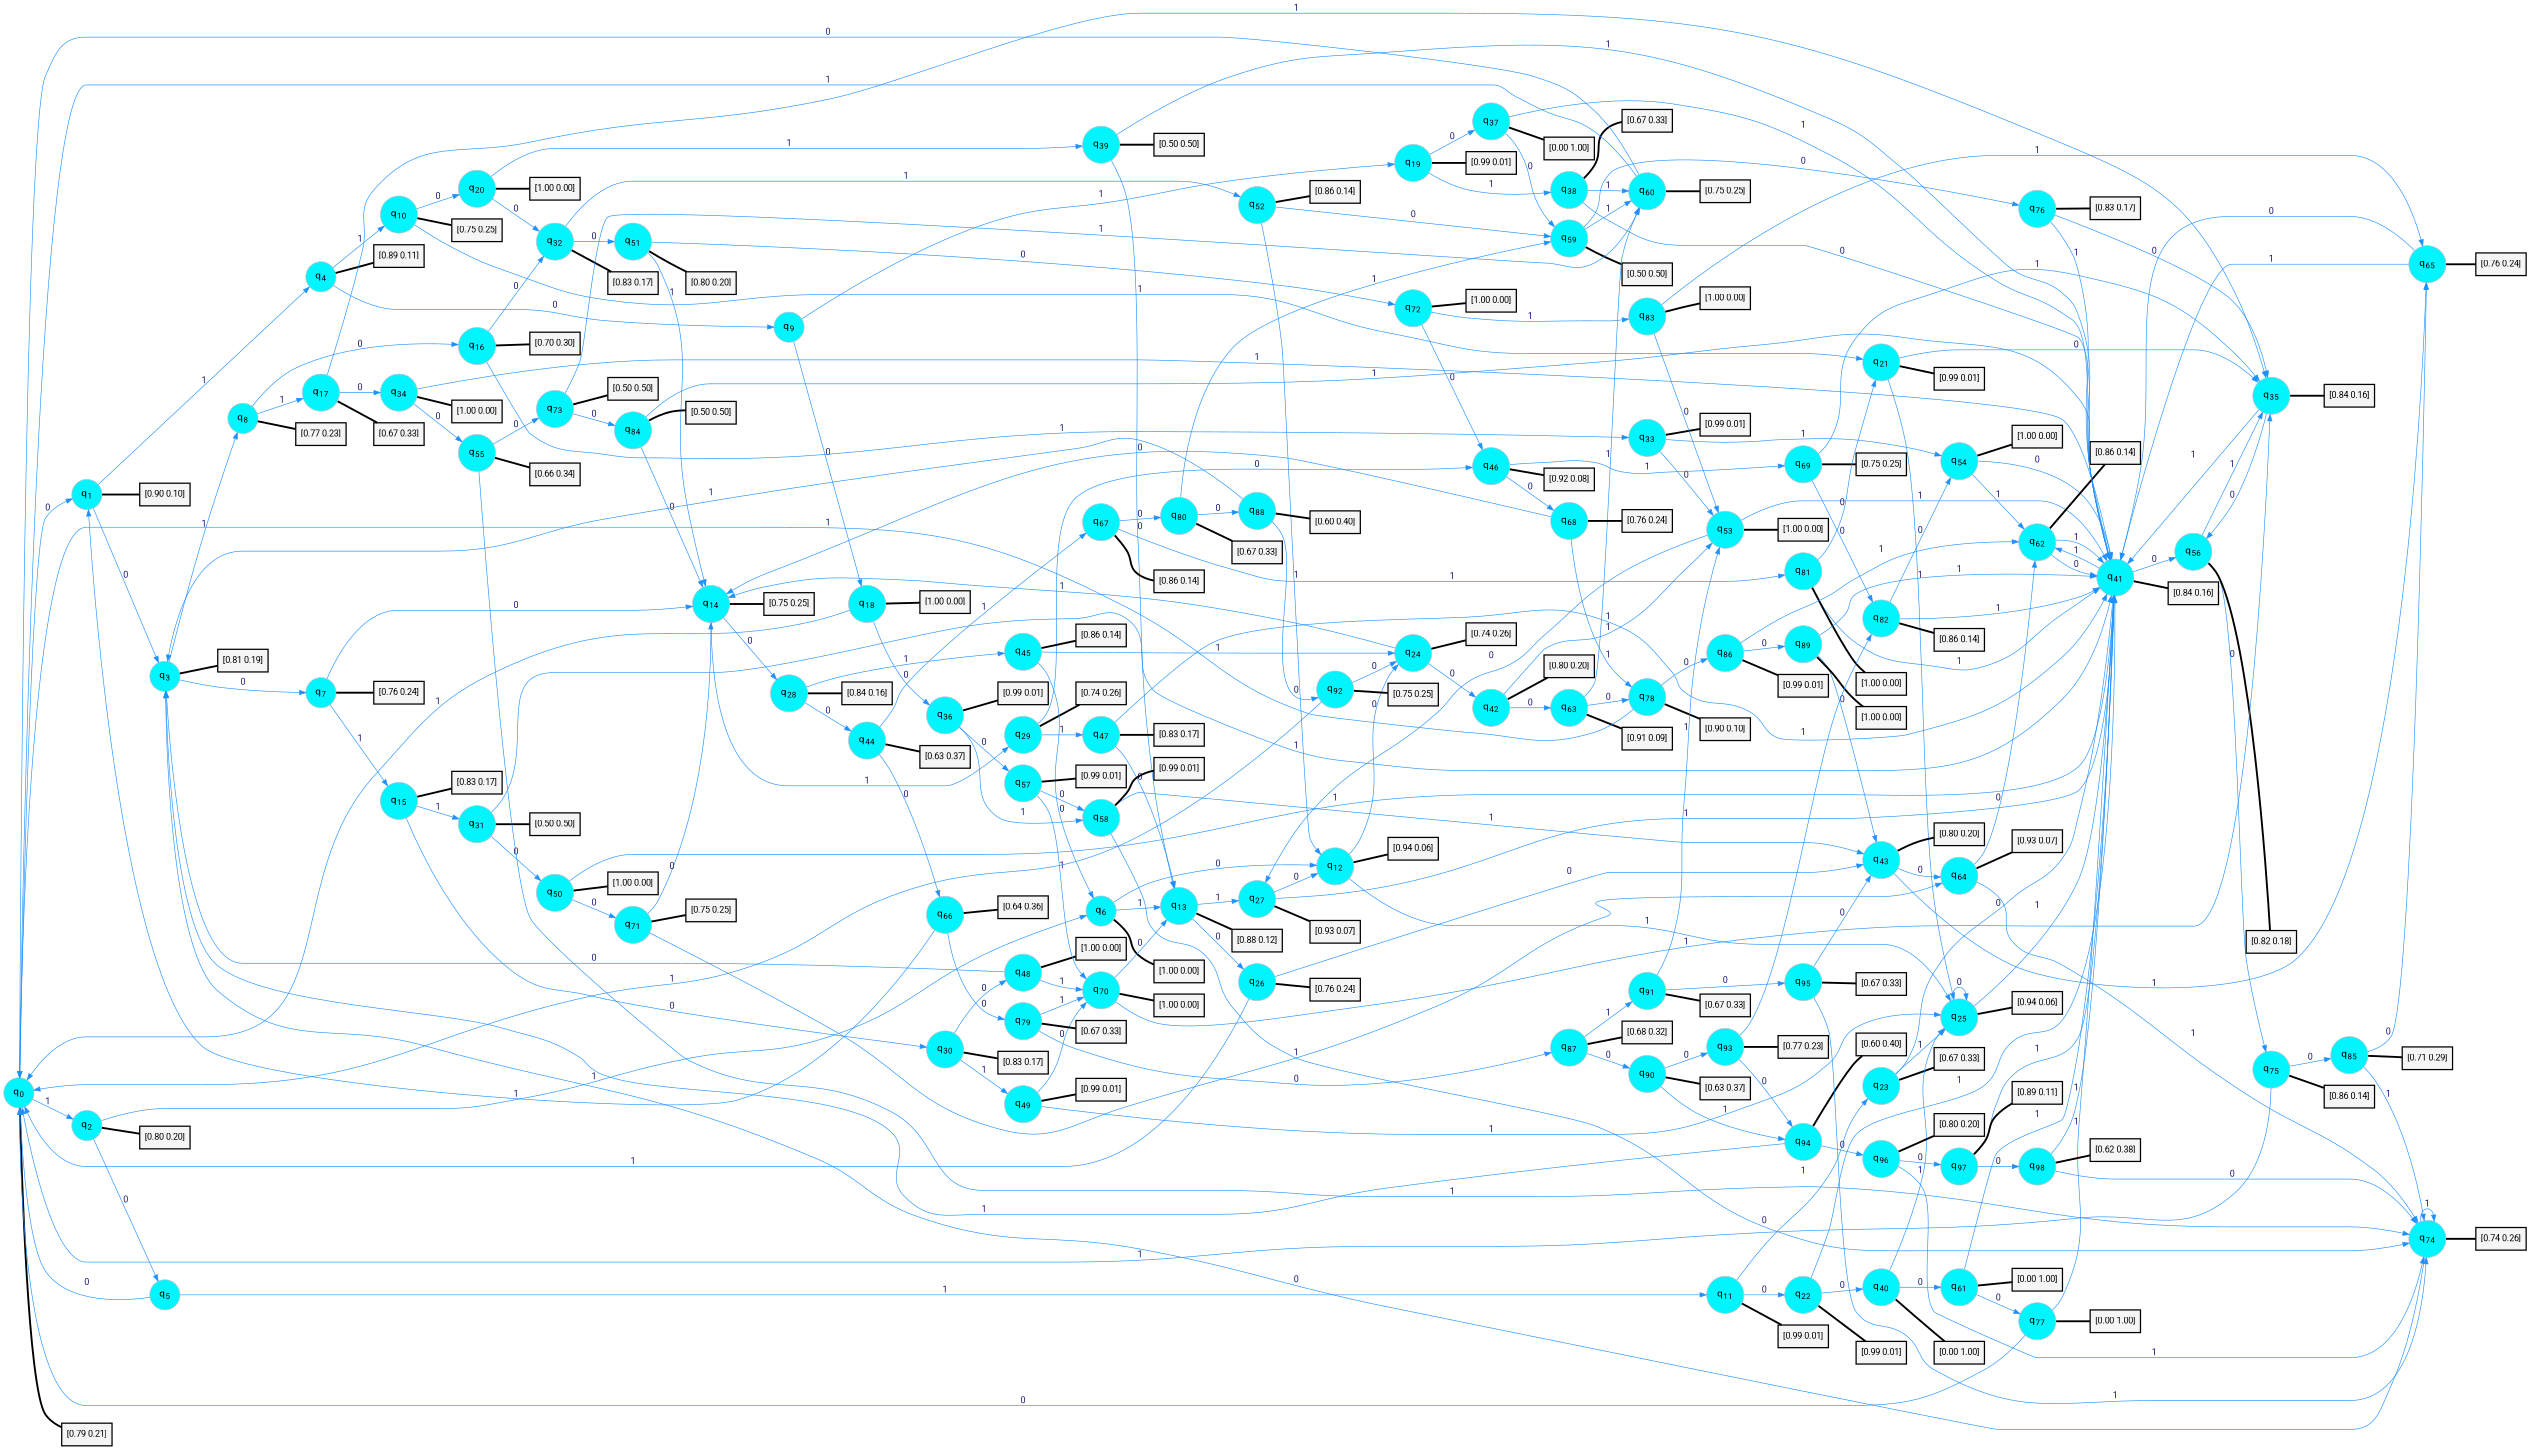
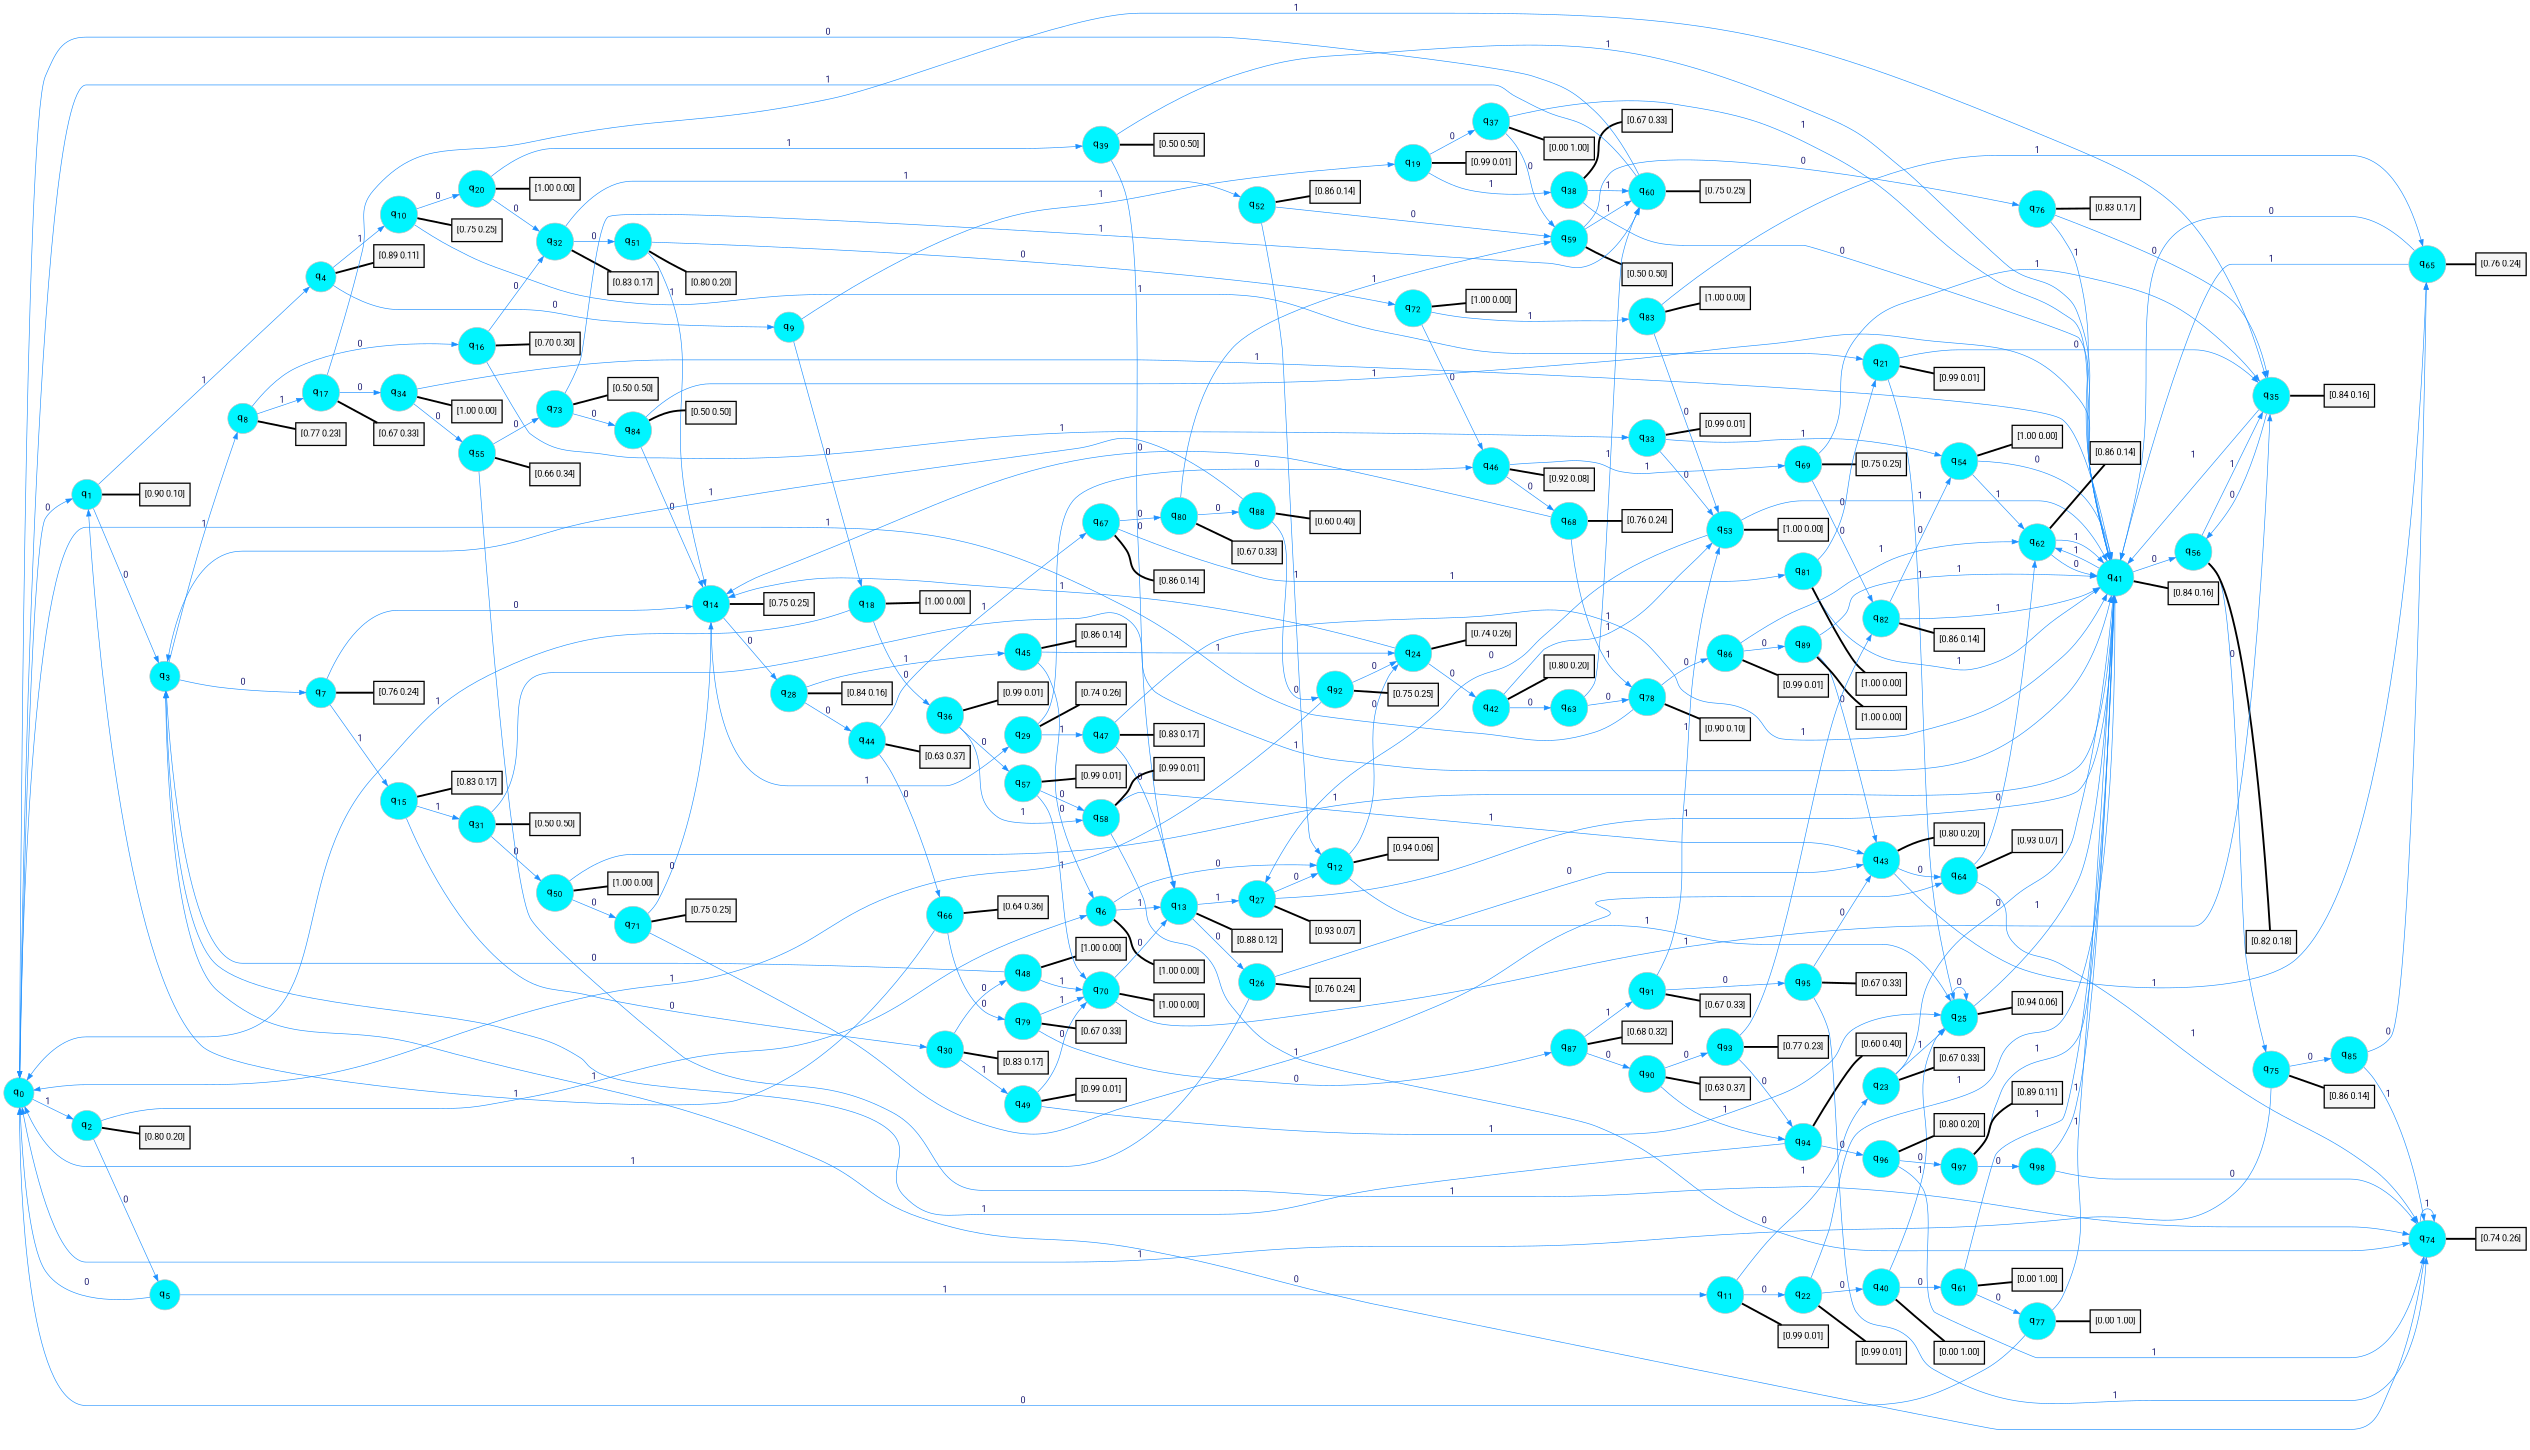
node "[0.81 0.19]": removed
node "[0.91 0.09]": removed
node "[0.71 0.29]": removed
node "[0.62 0.38]": removed
node "[0.79 0.21]": removed
